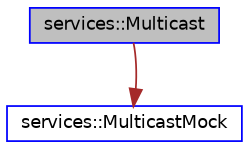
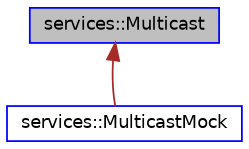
edge "services::Multicast" -> "services::MulticastMock": reversed
